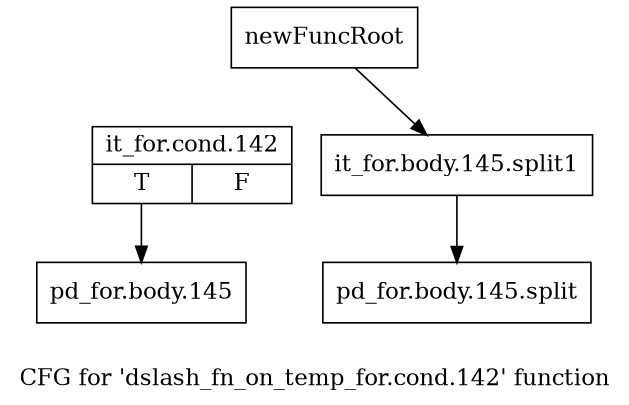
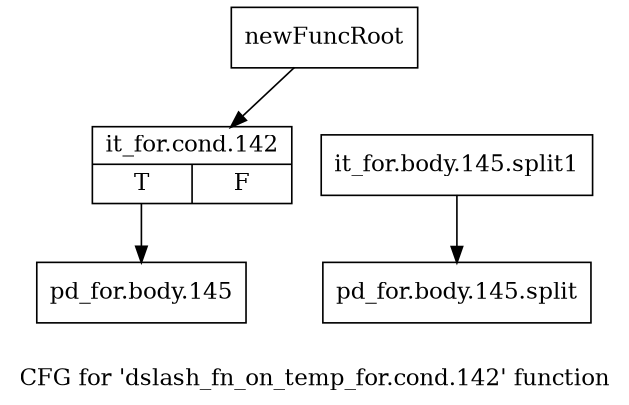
edge "newFuncRoot" -> "it_for.body.145.split1": now "newFuncRoot" -> "it_for.cond.142"
